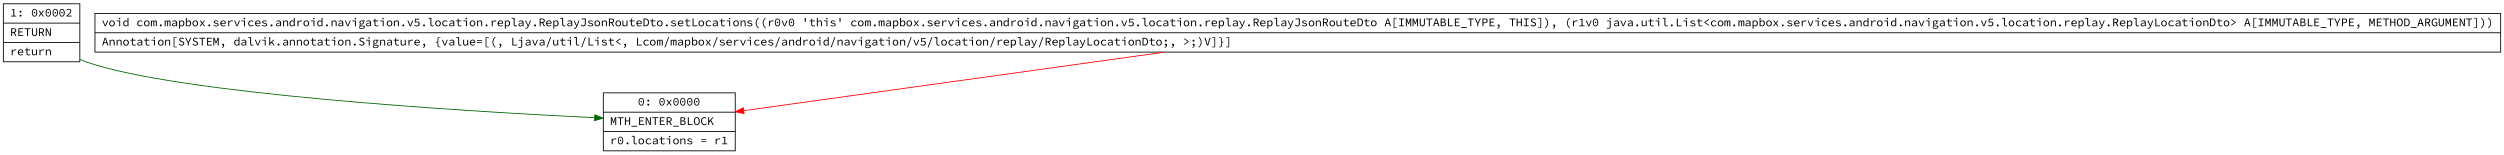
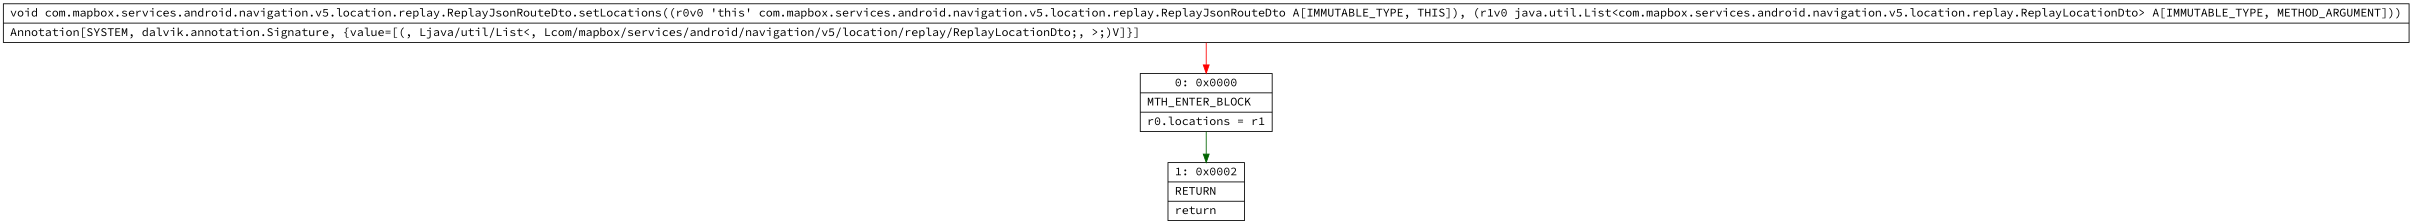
edge "1: 0x0002" -> "0: 0x0000": reversed
